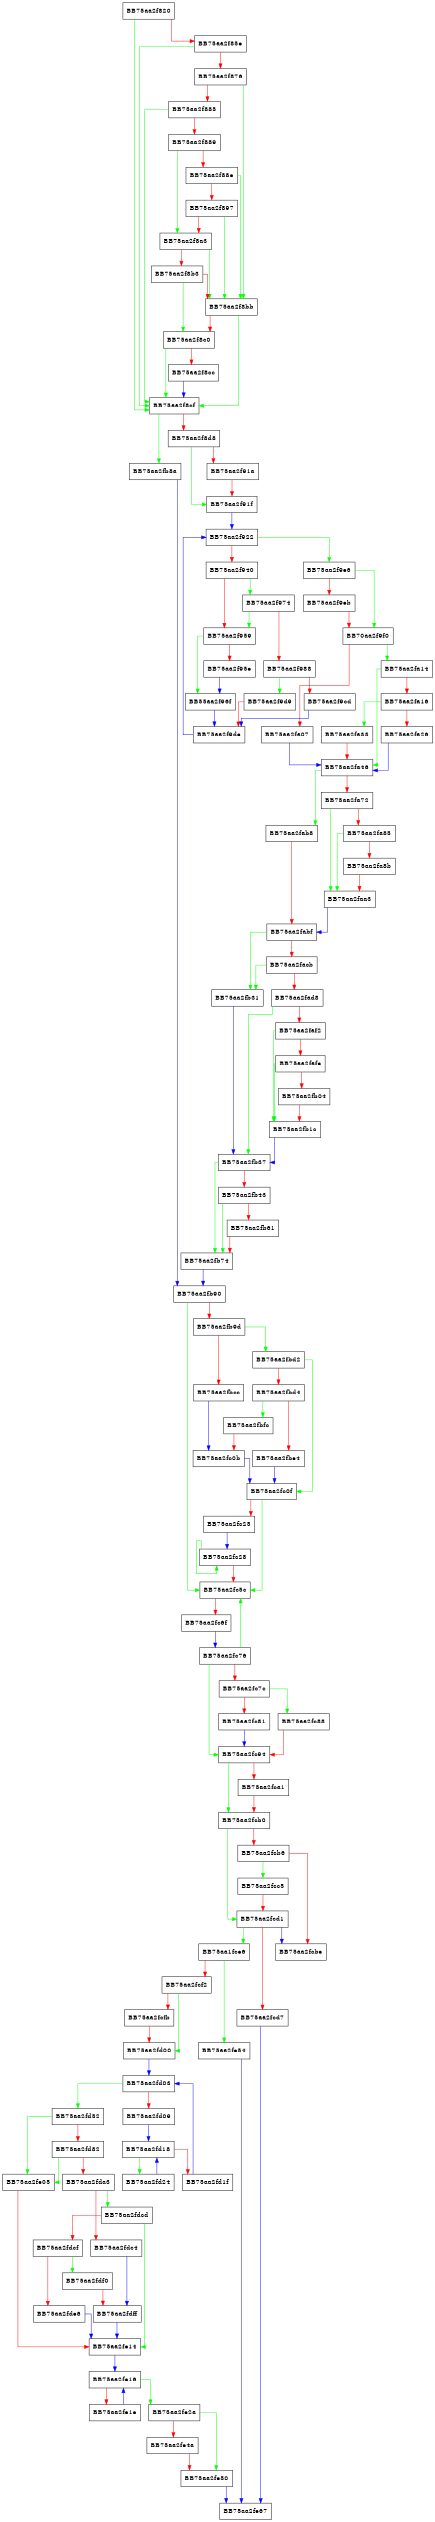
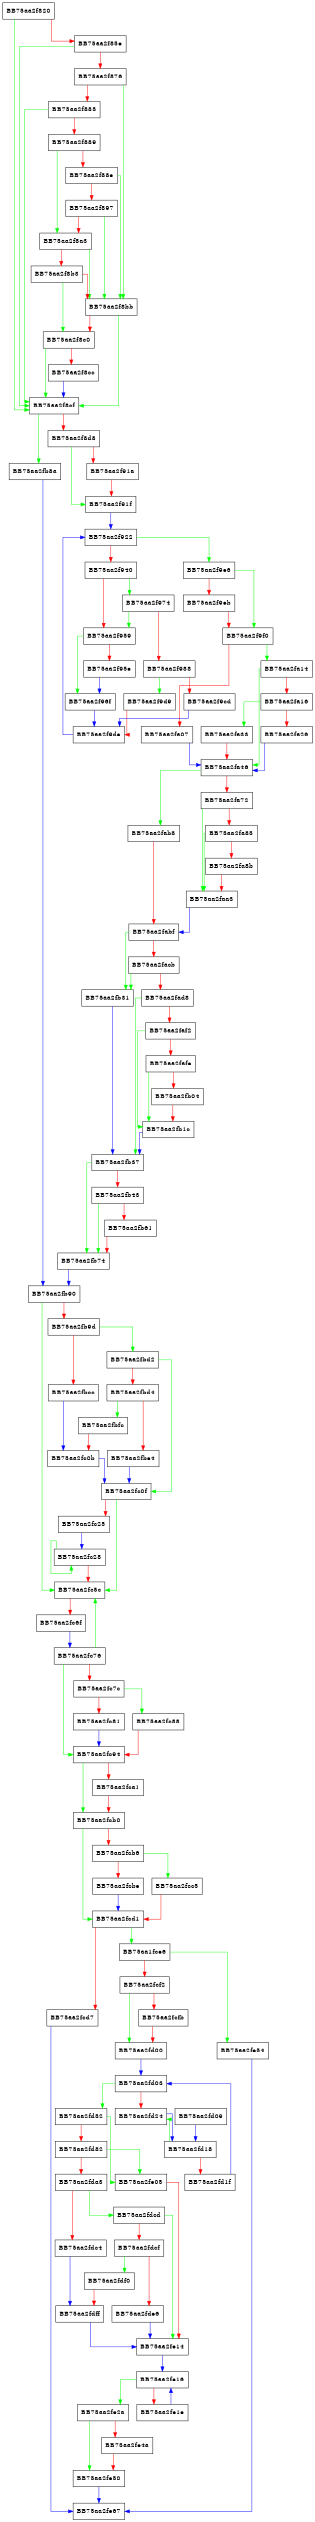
node "BB70aa2f9f0": label "BB70aa2f9f0" -> "BB75aa2f9f0"
node "BB55aa2f96f": label "BB55aa2f96f" -> "BB75aa2f96f"
edge "BB75aa2fcd1" -> "BB75aa2fcbe": reversed
edge "BB75aa2fd03" -> "BB75aa2fd09": now "BB75aa2fd03" -> "BB75aa2fd24"
